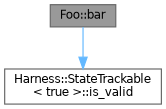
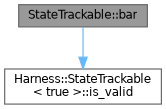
node "Foo::bar": label "Foo::bar" -> "StateTrackable::bar"
